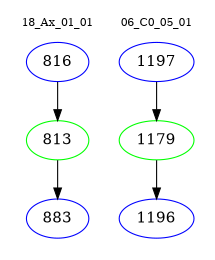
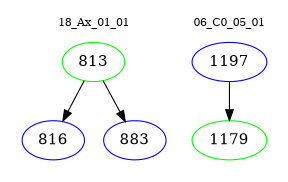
edge "816" -> "813": reversed
node "1196": removed
